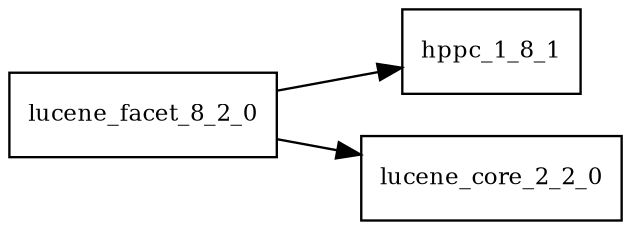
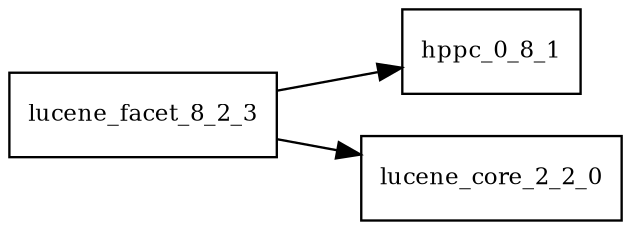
node "hppc_1_8_1": label "hppc_1_8_1" -> "hppc_0_8_1"
node "lucene_facet_8_2_0": label "lucene_facet_8_2_0" -> "lucene_facet_8_2_3"
